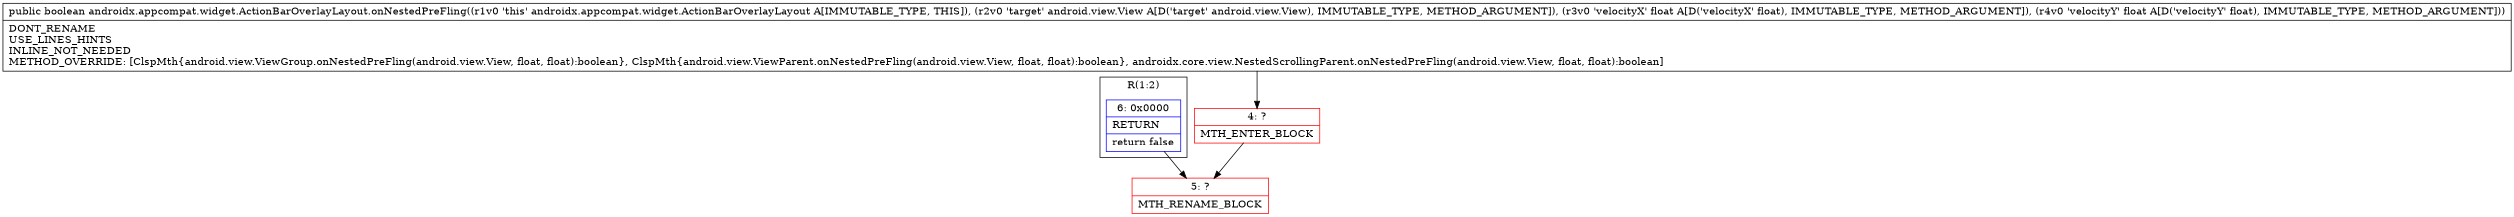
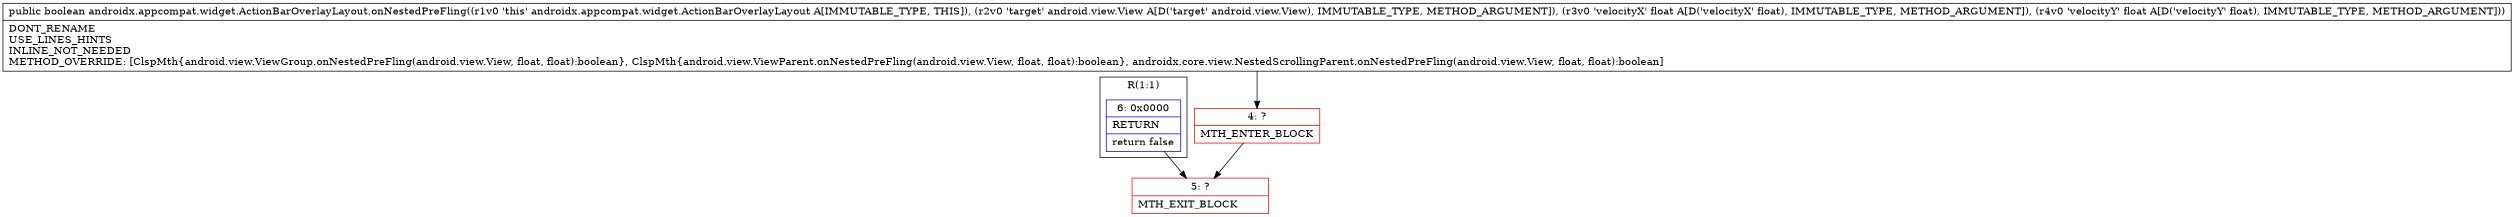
cluster "R(1:2)": label "R(1:2)" -> "R(1:1)"
node "5: ?": text "MTH_RENAME_BLOCK" -> "MTH_EXIT_BLOCK"
